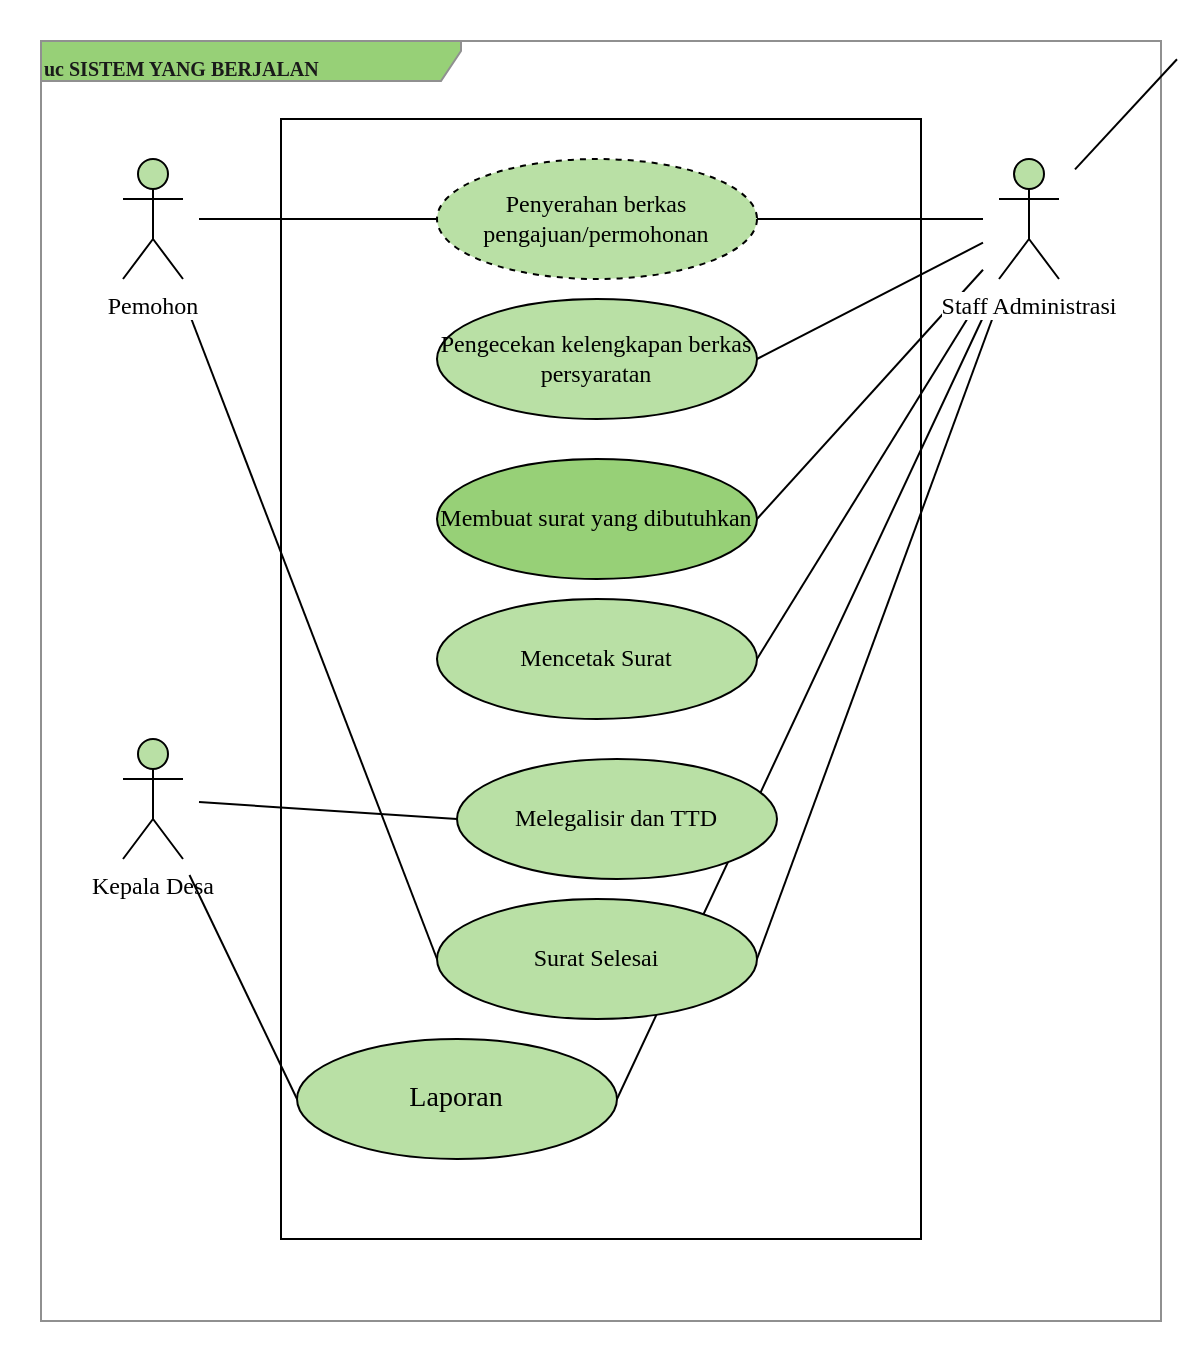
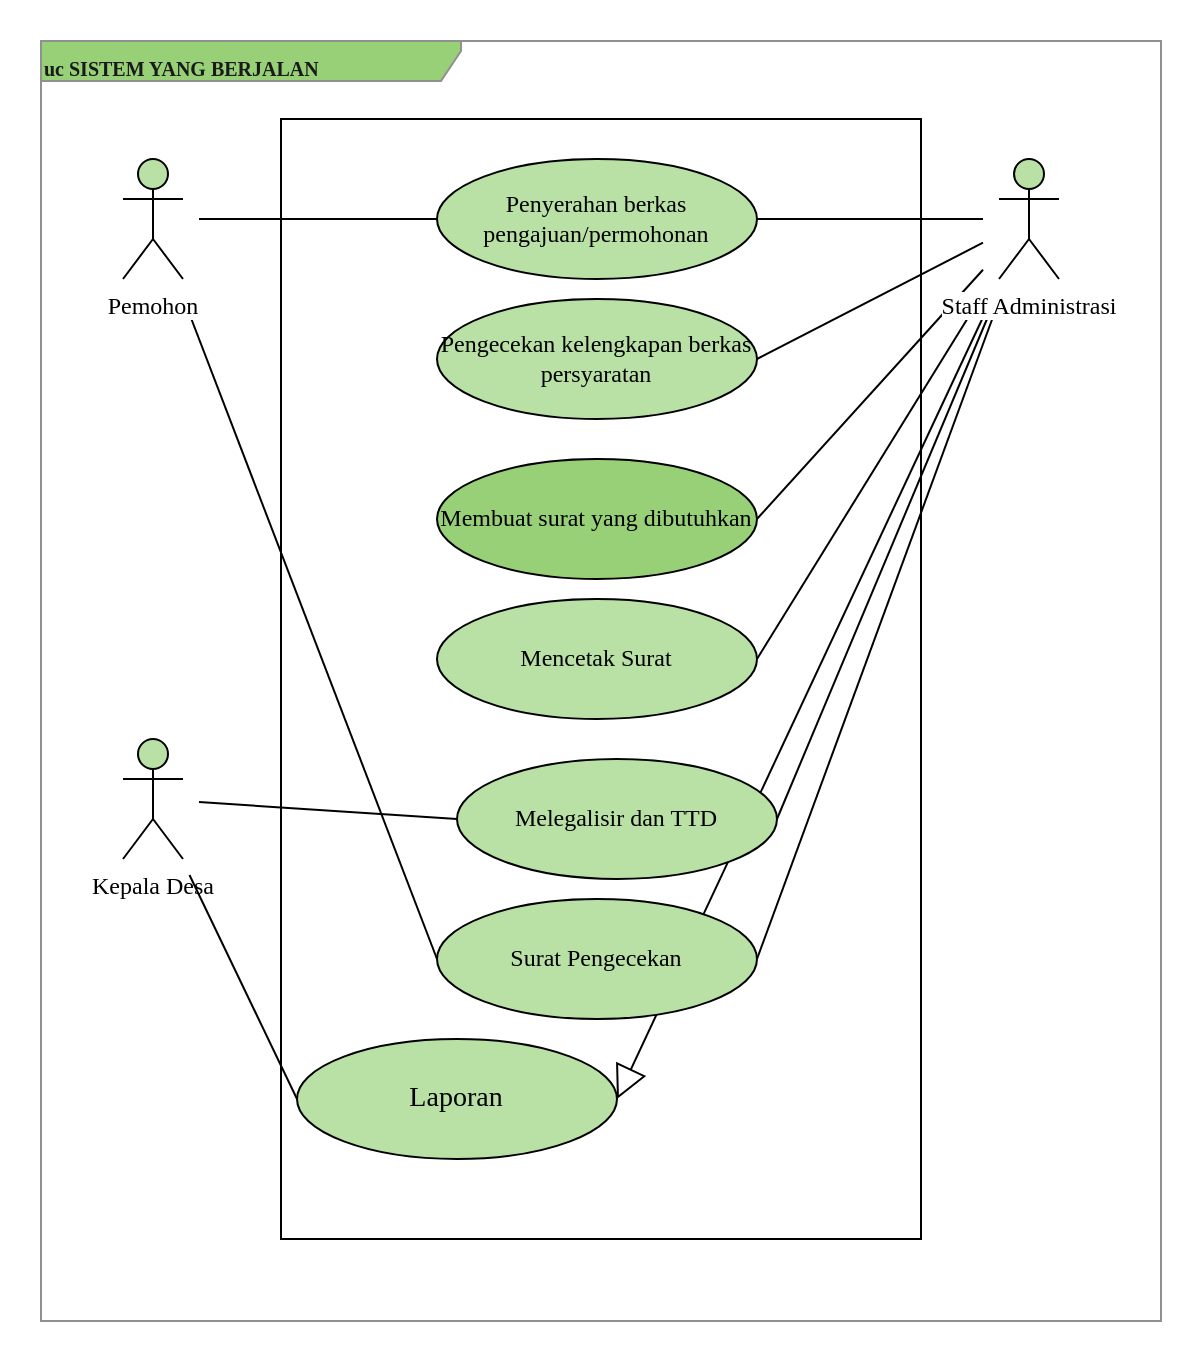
edge "Staff Administrasi" -- "uc SISTEM YANG BERJALAN": now "Staff Administrasi" -- "Melegalisir dan TTD"
node "Penyerahan berkas pengajuan/permohonan": style dashed -> solid
node "Surat Selesai": label "Surat Selesai" -> "Surat Pengecekan"
edge "Staff Administrasi" -- "Laporan": arrowhead none -> block
